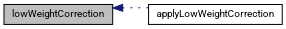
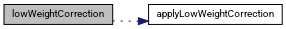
edge "applyLowWeightCorrection" -> "lowWeightCorrection": reversed
